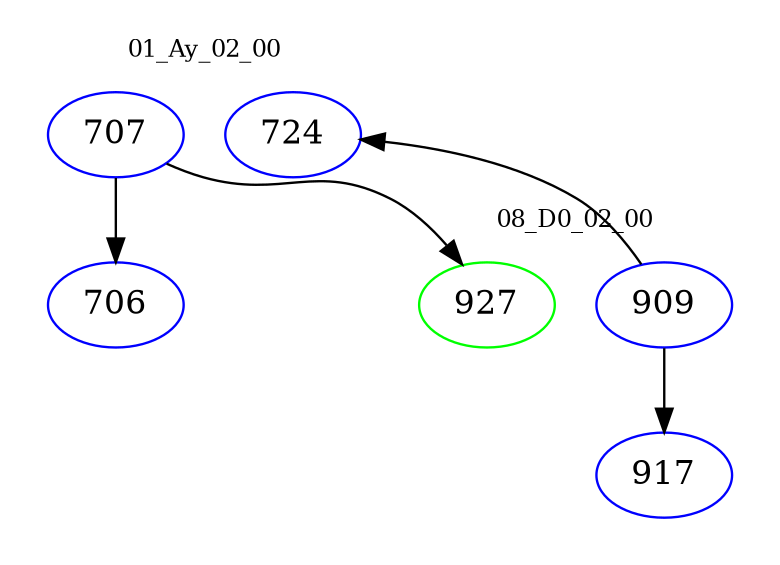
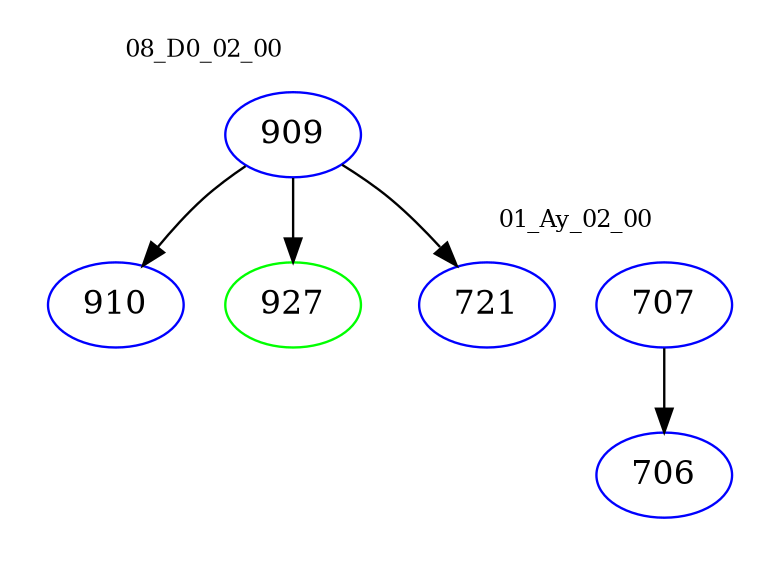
node "724": label "724" -> "721"
edge "707" -> "927": now "909" -> "927"
node "917": label "917" -> "910"
